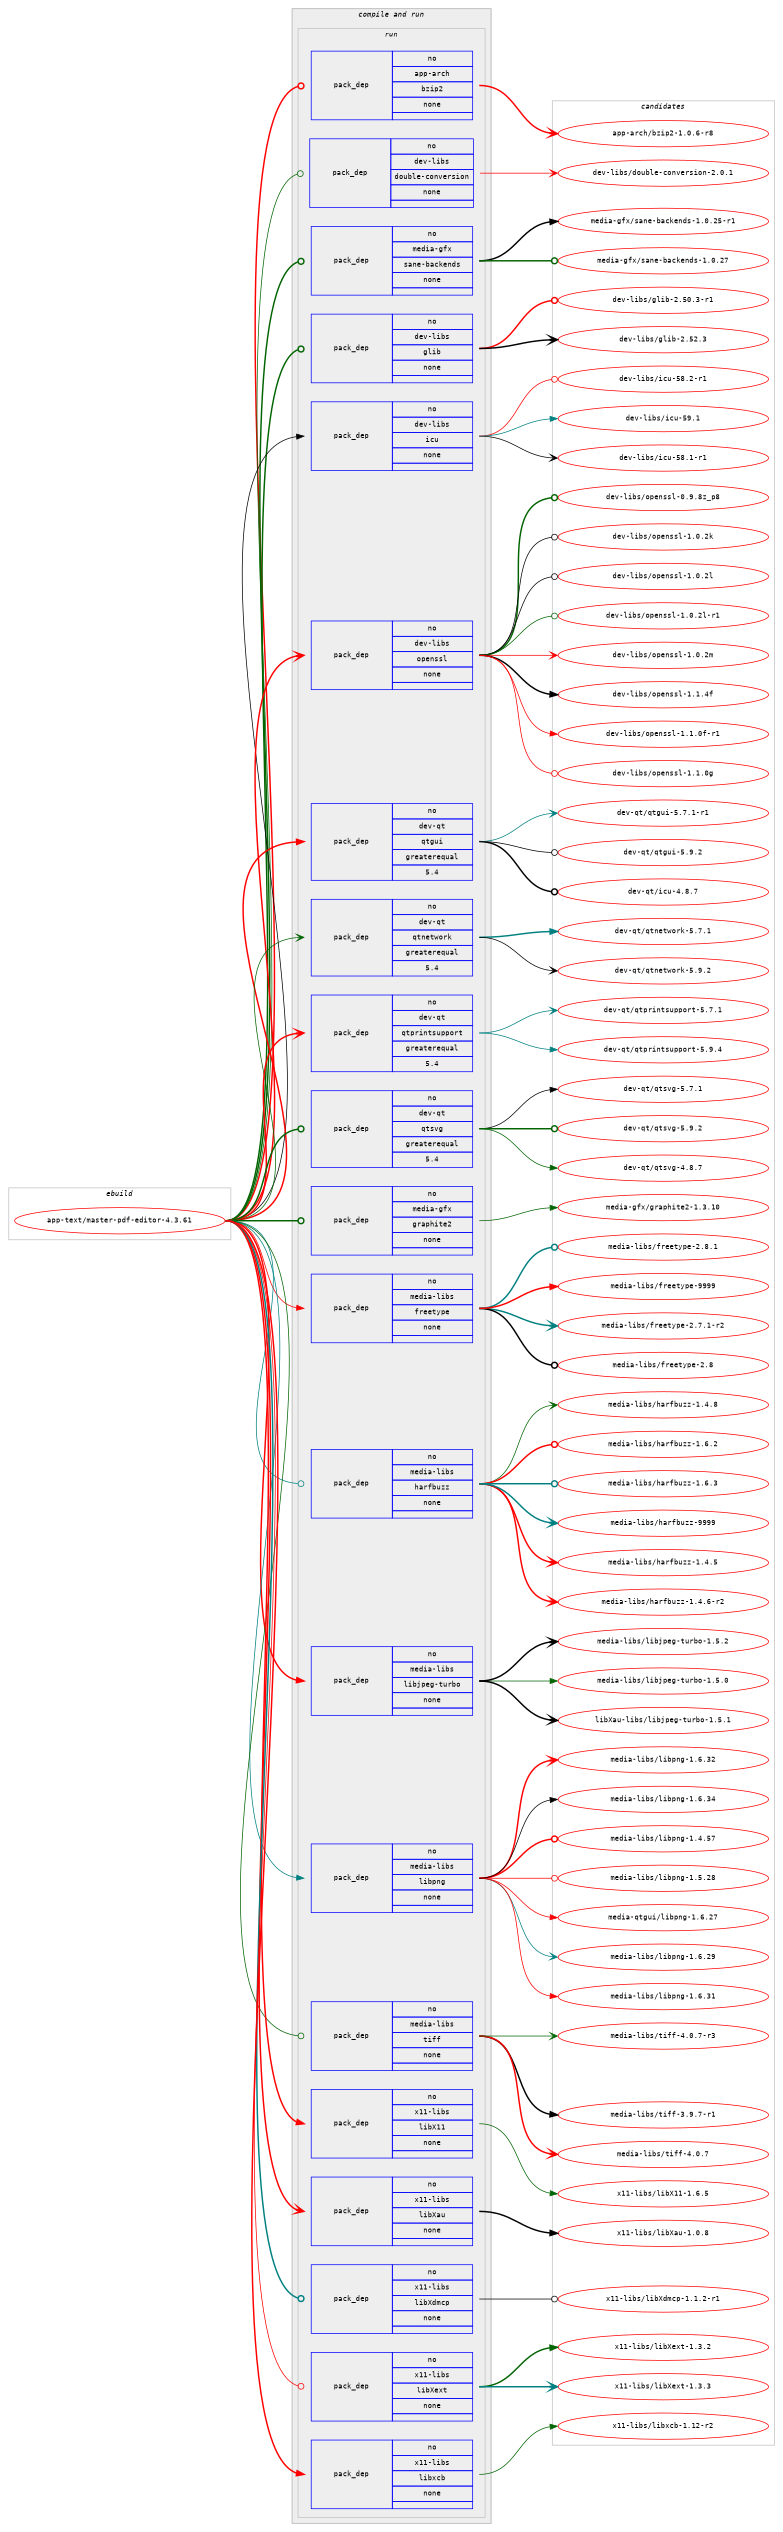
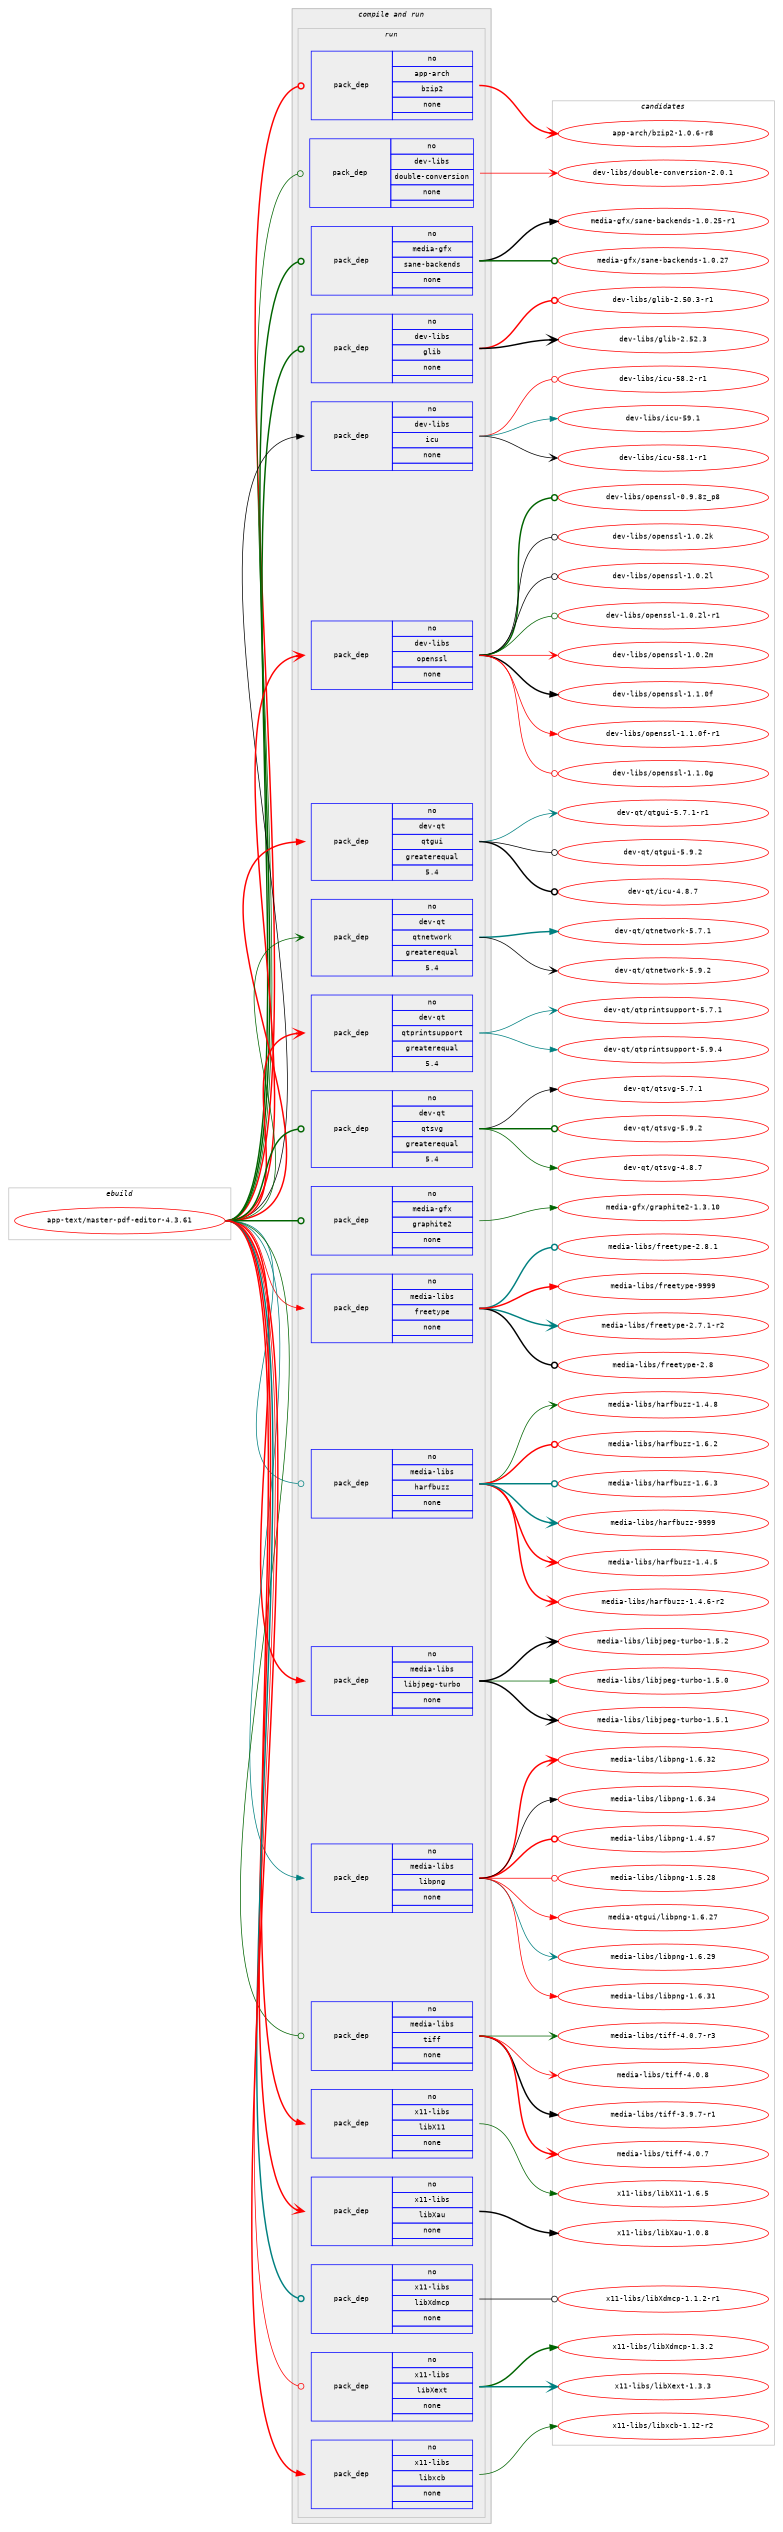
node "dev-libs/openssl-1.1.4f": label "dev-libs/openssl-1.1.4f" -> "dev-libs/openssl-1.1.0f"
node "libXau-libs/libjpeg-turbo-1.5.1": label "libXau-libs/libjpeg-turbo-1.5.1" -> "media-libs/libjpeg-turbo-1.5.1"
node "media-libs/tiff-4.0.8": added
node "x11-libs/libXext-1.3.2": label "x11-libs/libXext-1.3.2" -> "x11-libs/libXdmcp-1.3.2"
